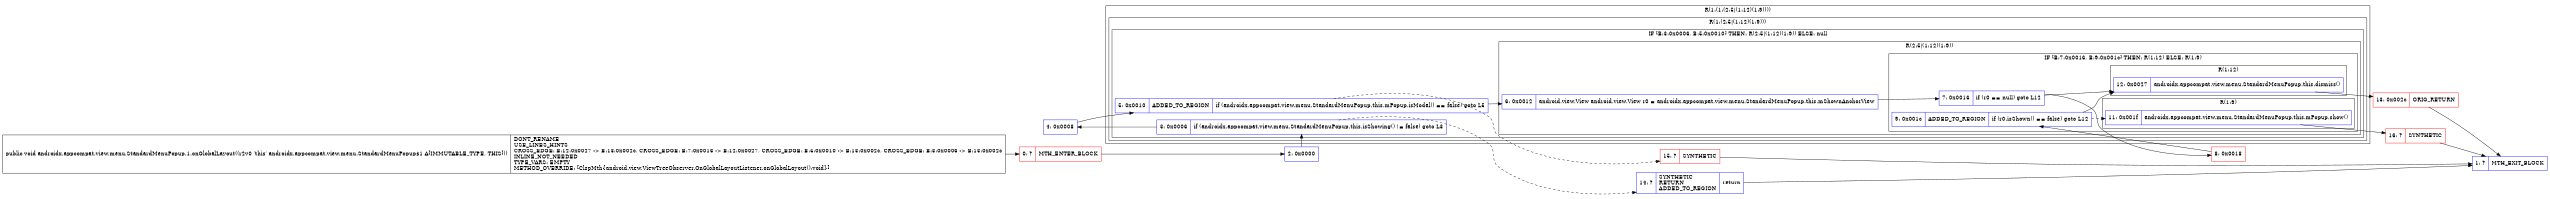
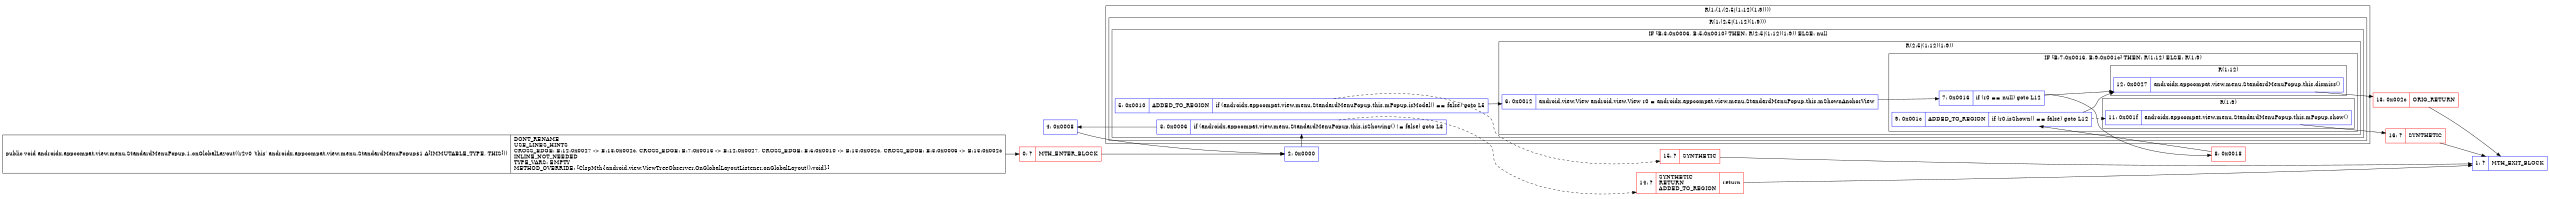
edge "4: 0x0008" -> "5: 0x0010": now "4: 0x0008" -> "2: 0x0000"
node "14: ?": color blue -> red
